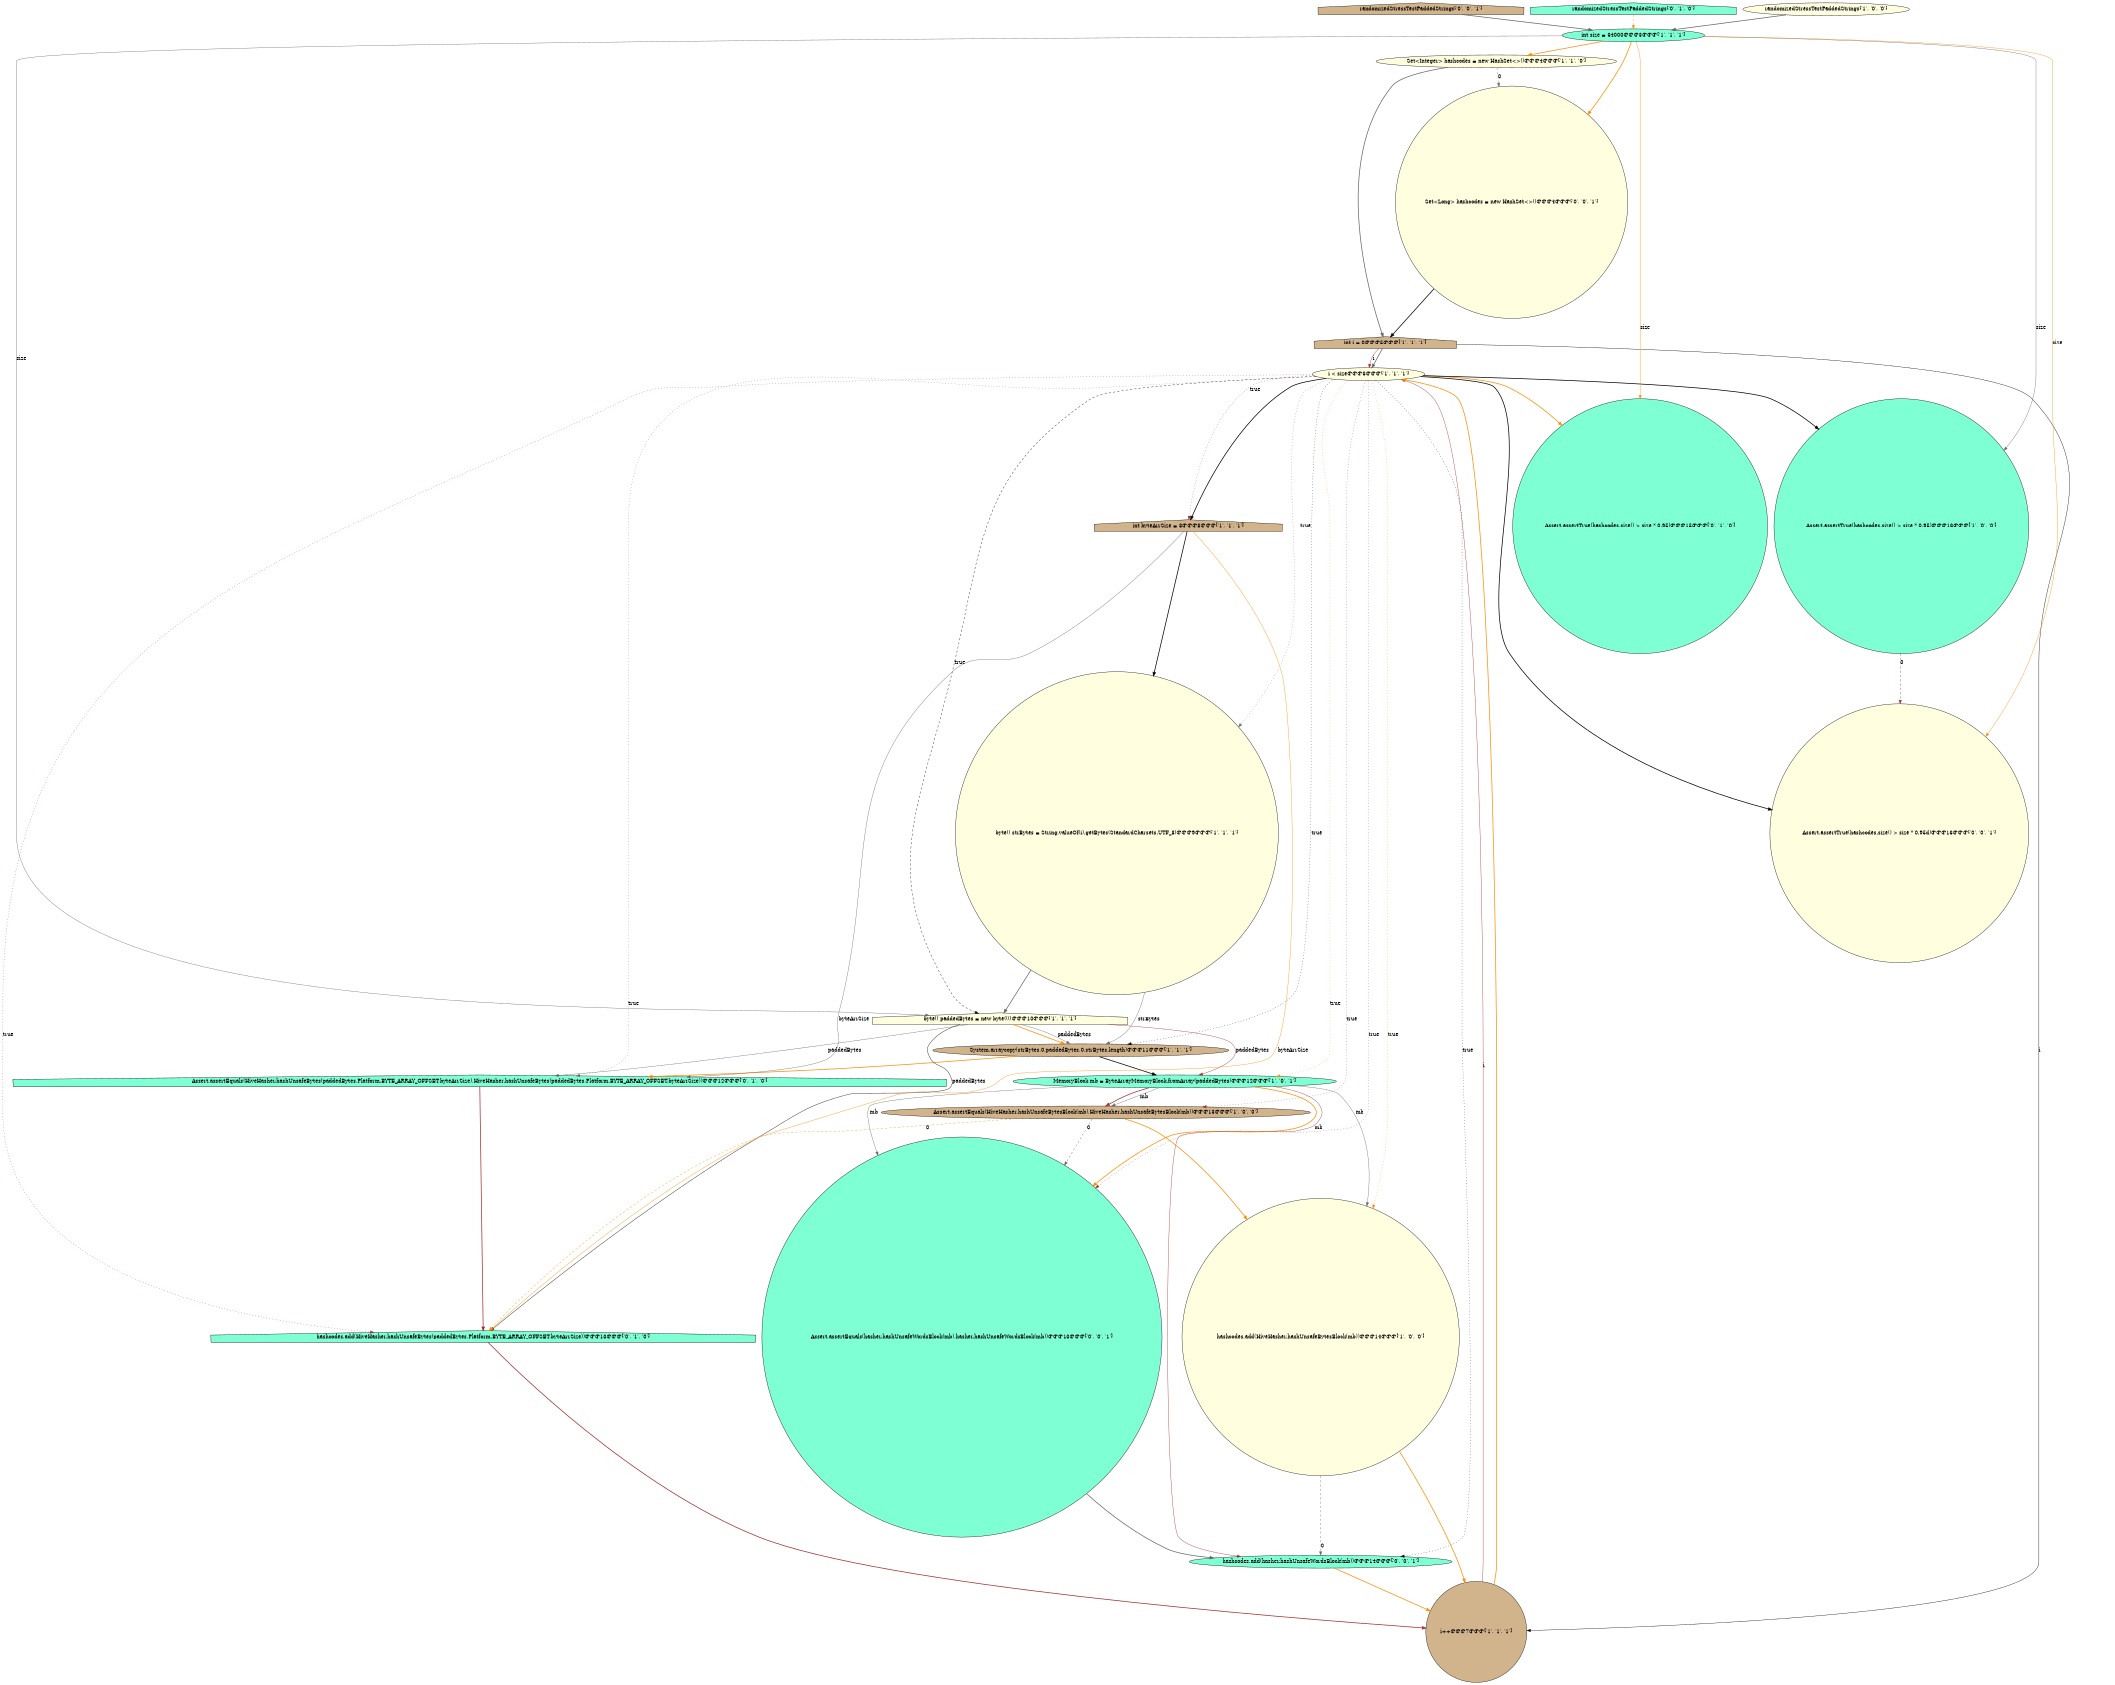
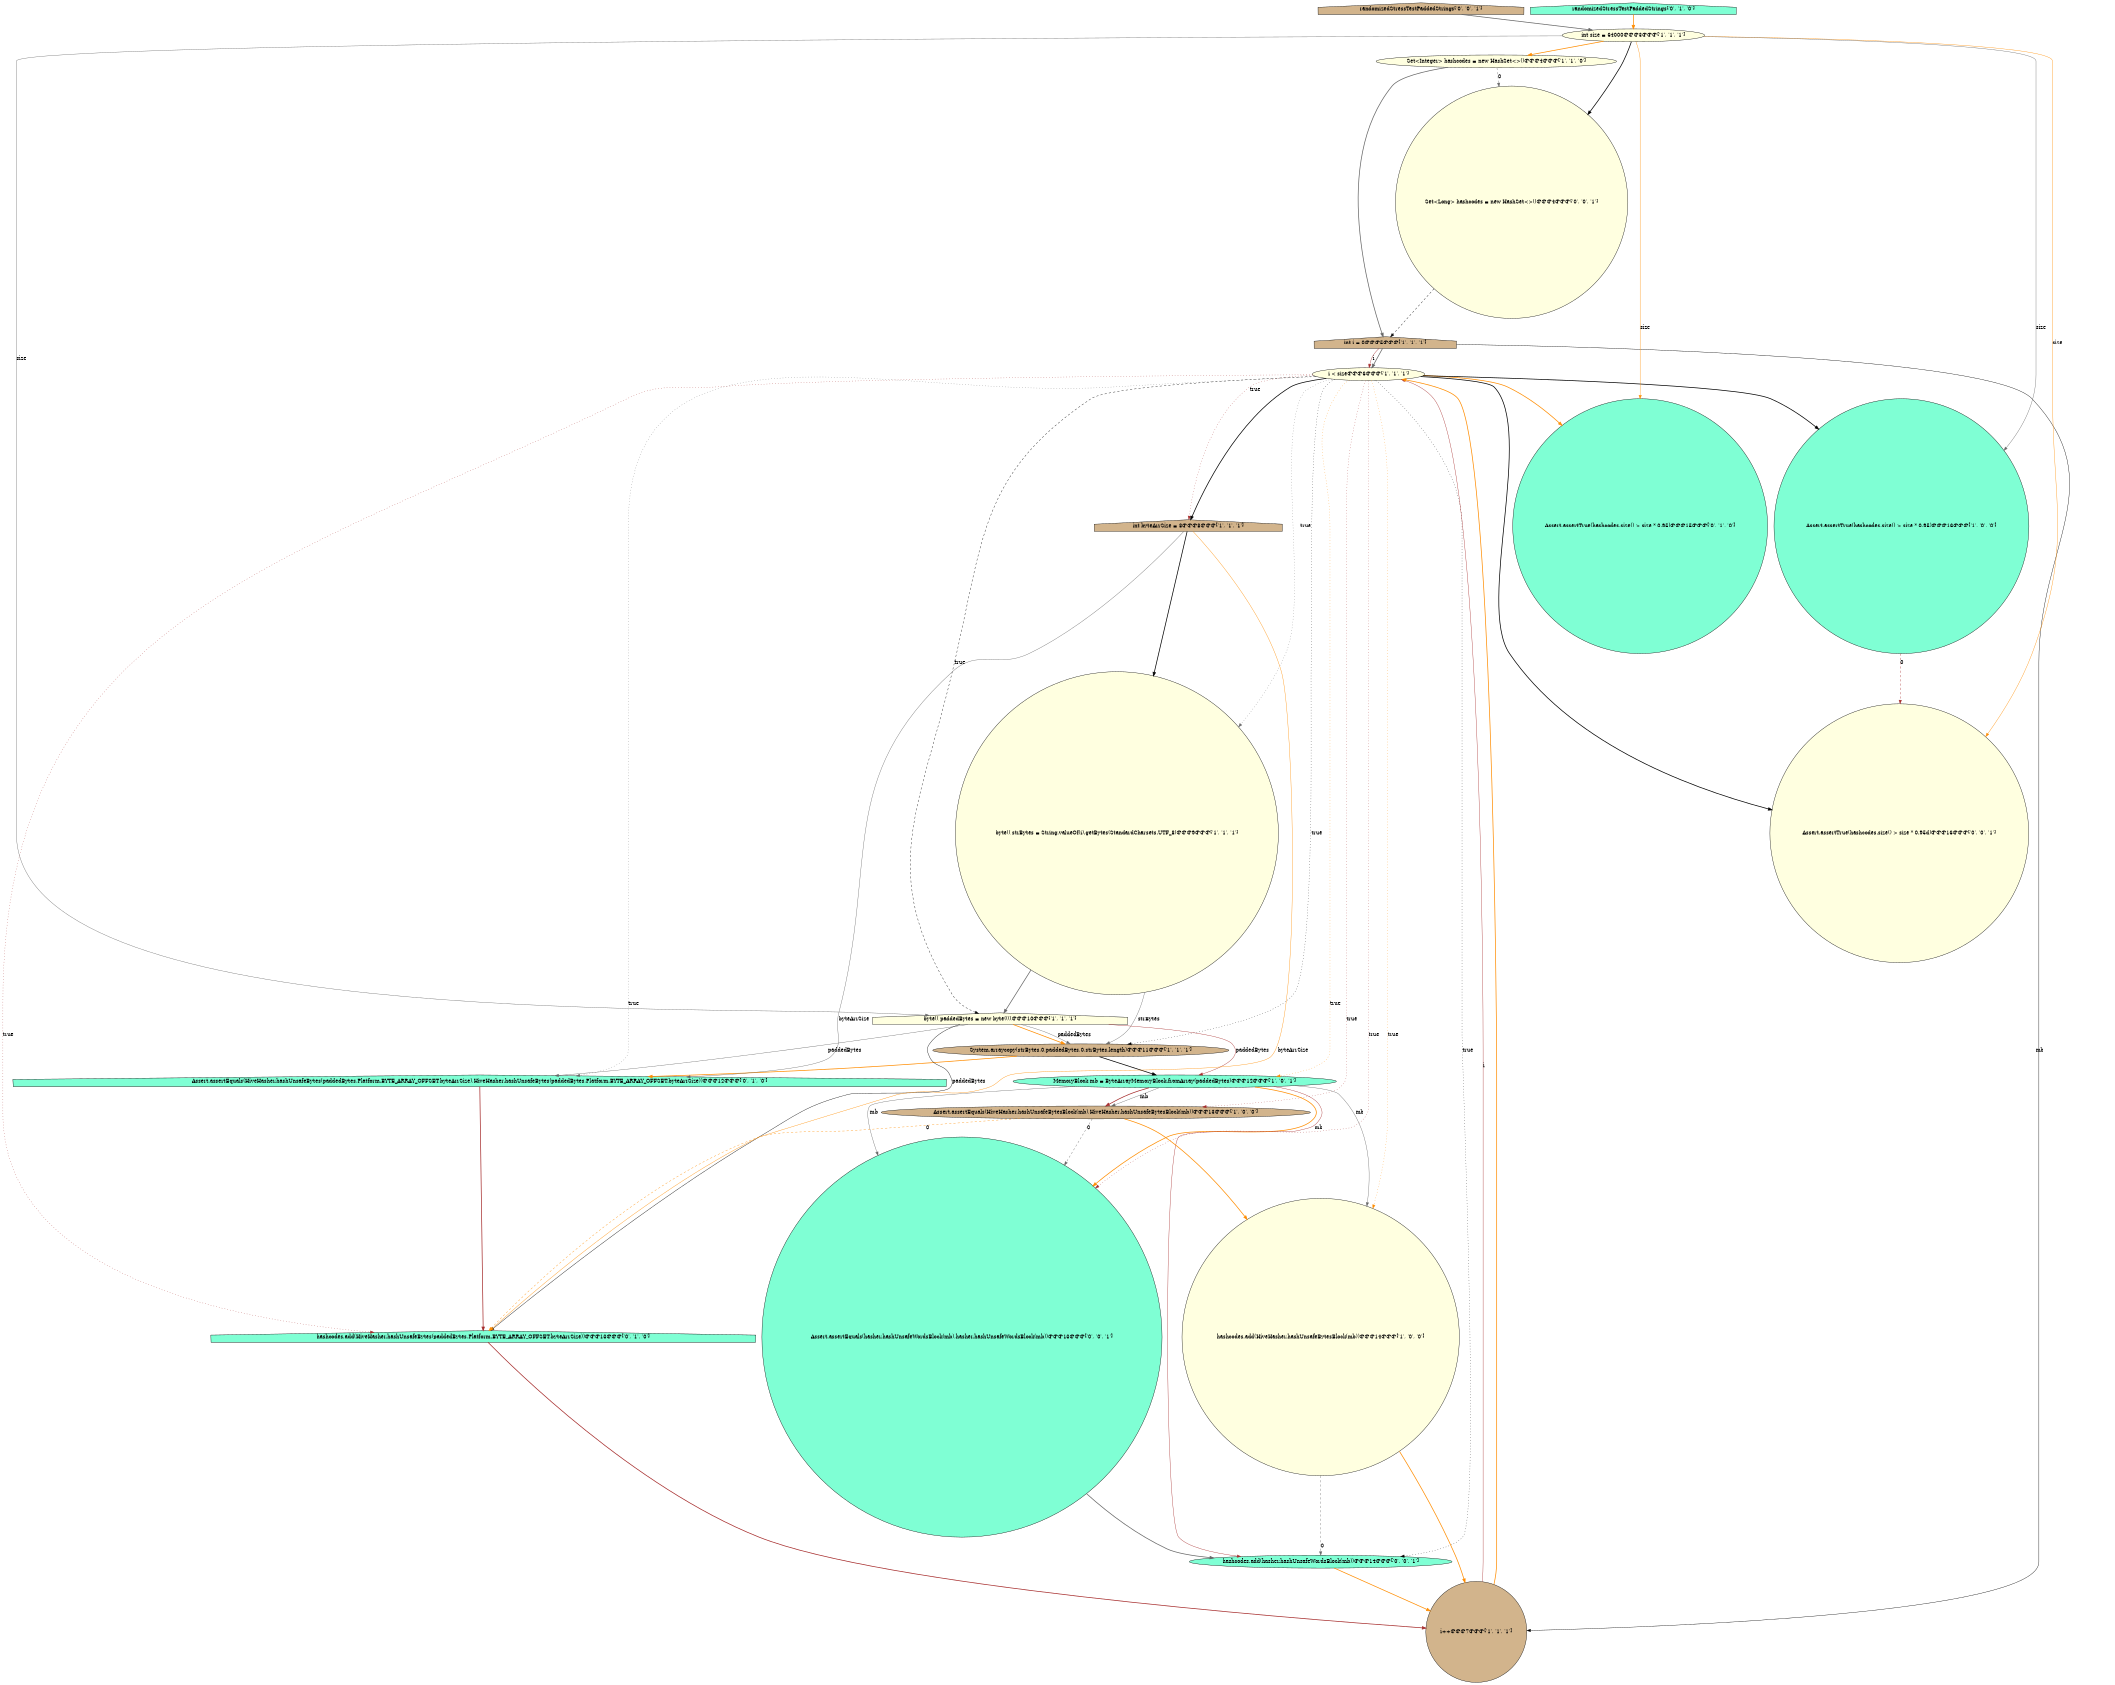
node "randomizedStressTestPaddedStrings['1', '0', '0']": removed
edge "randomizedStressTestPaddedStrings['0', '1', '0']" -> "int size = 64000@@@3@@@['1', '1', '1']": style dashed -> bold
node "int size = 64000@@@3@@@['1', '1', '1']": fillcolor aquamarine -> lightyellow
edge "int size = 64000@@@3@@@['1', '1', '1']" -> "Set<Long> hashcodes = new HashSet<>()@@@4@@@['0', '0', '1']": color darkorange -> black
edge "Set<Long> hashcodes = new HashSet<>()@@@4@@@['0', '0', '1']" -> "int i = 0@@@5@@@['1', '1', '1']": style bold -> dashed
edge "int i = 0@@@5@@@['1', '1', '1']" -> "i++@@@7@@@['1', '1', '1']": label "i" -> "mb"
